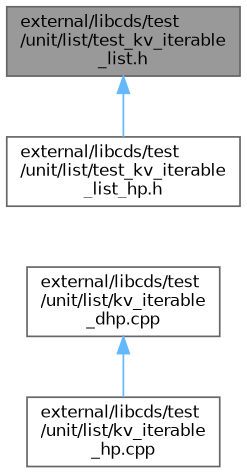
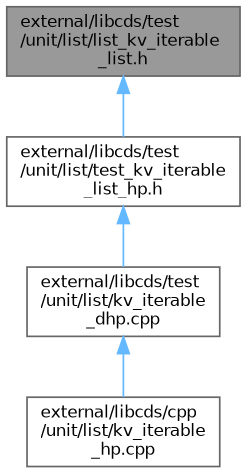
node "external/libcds/test /unit/list/test_kv_iterable _list.h": label "external/libcds/test /unit/list/test_kv_iterable _list.h" -> "external/libcds/test /unit/list/list_kv_iterable _list.h"
edge "external/libcds/test /unit/list/kv_iterable _dhp.cpp" -> "external/libcds/test /unit/list/test_kv_iterable _list_hp.h": added
node "external/libcds/test /unit/list/kv_iterable _hp.cpp": label "external/libcds/test /unit/list/kv_iterable _hp.cpp" -> "external/libcds/cpp /unit/list/kv_iterable _hp.cpp"
